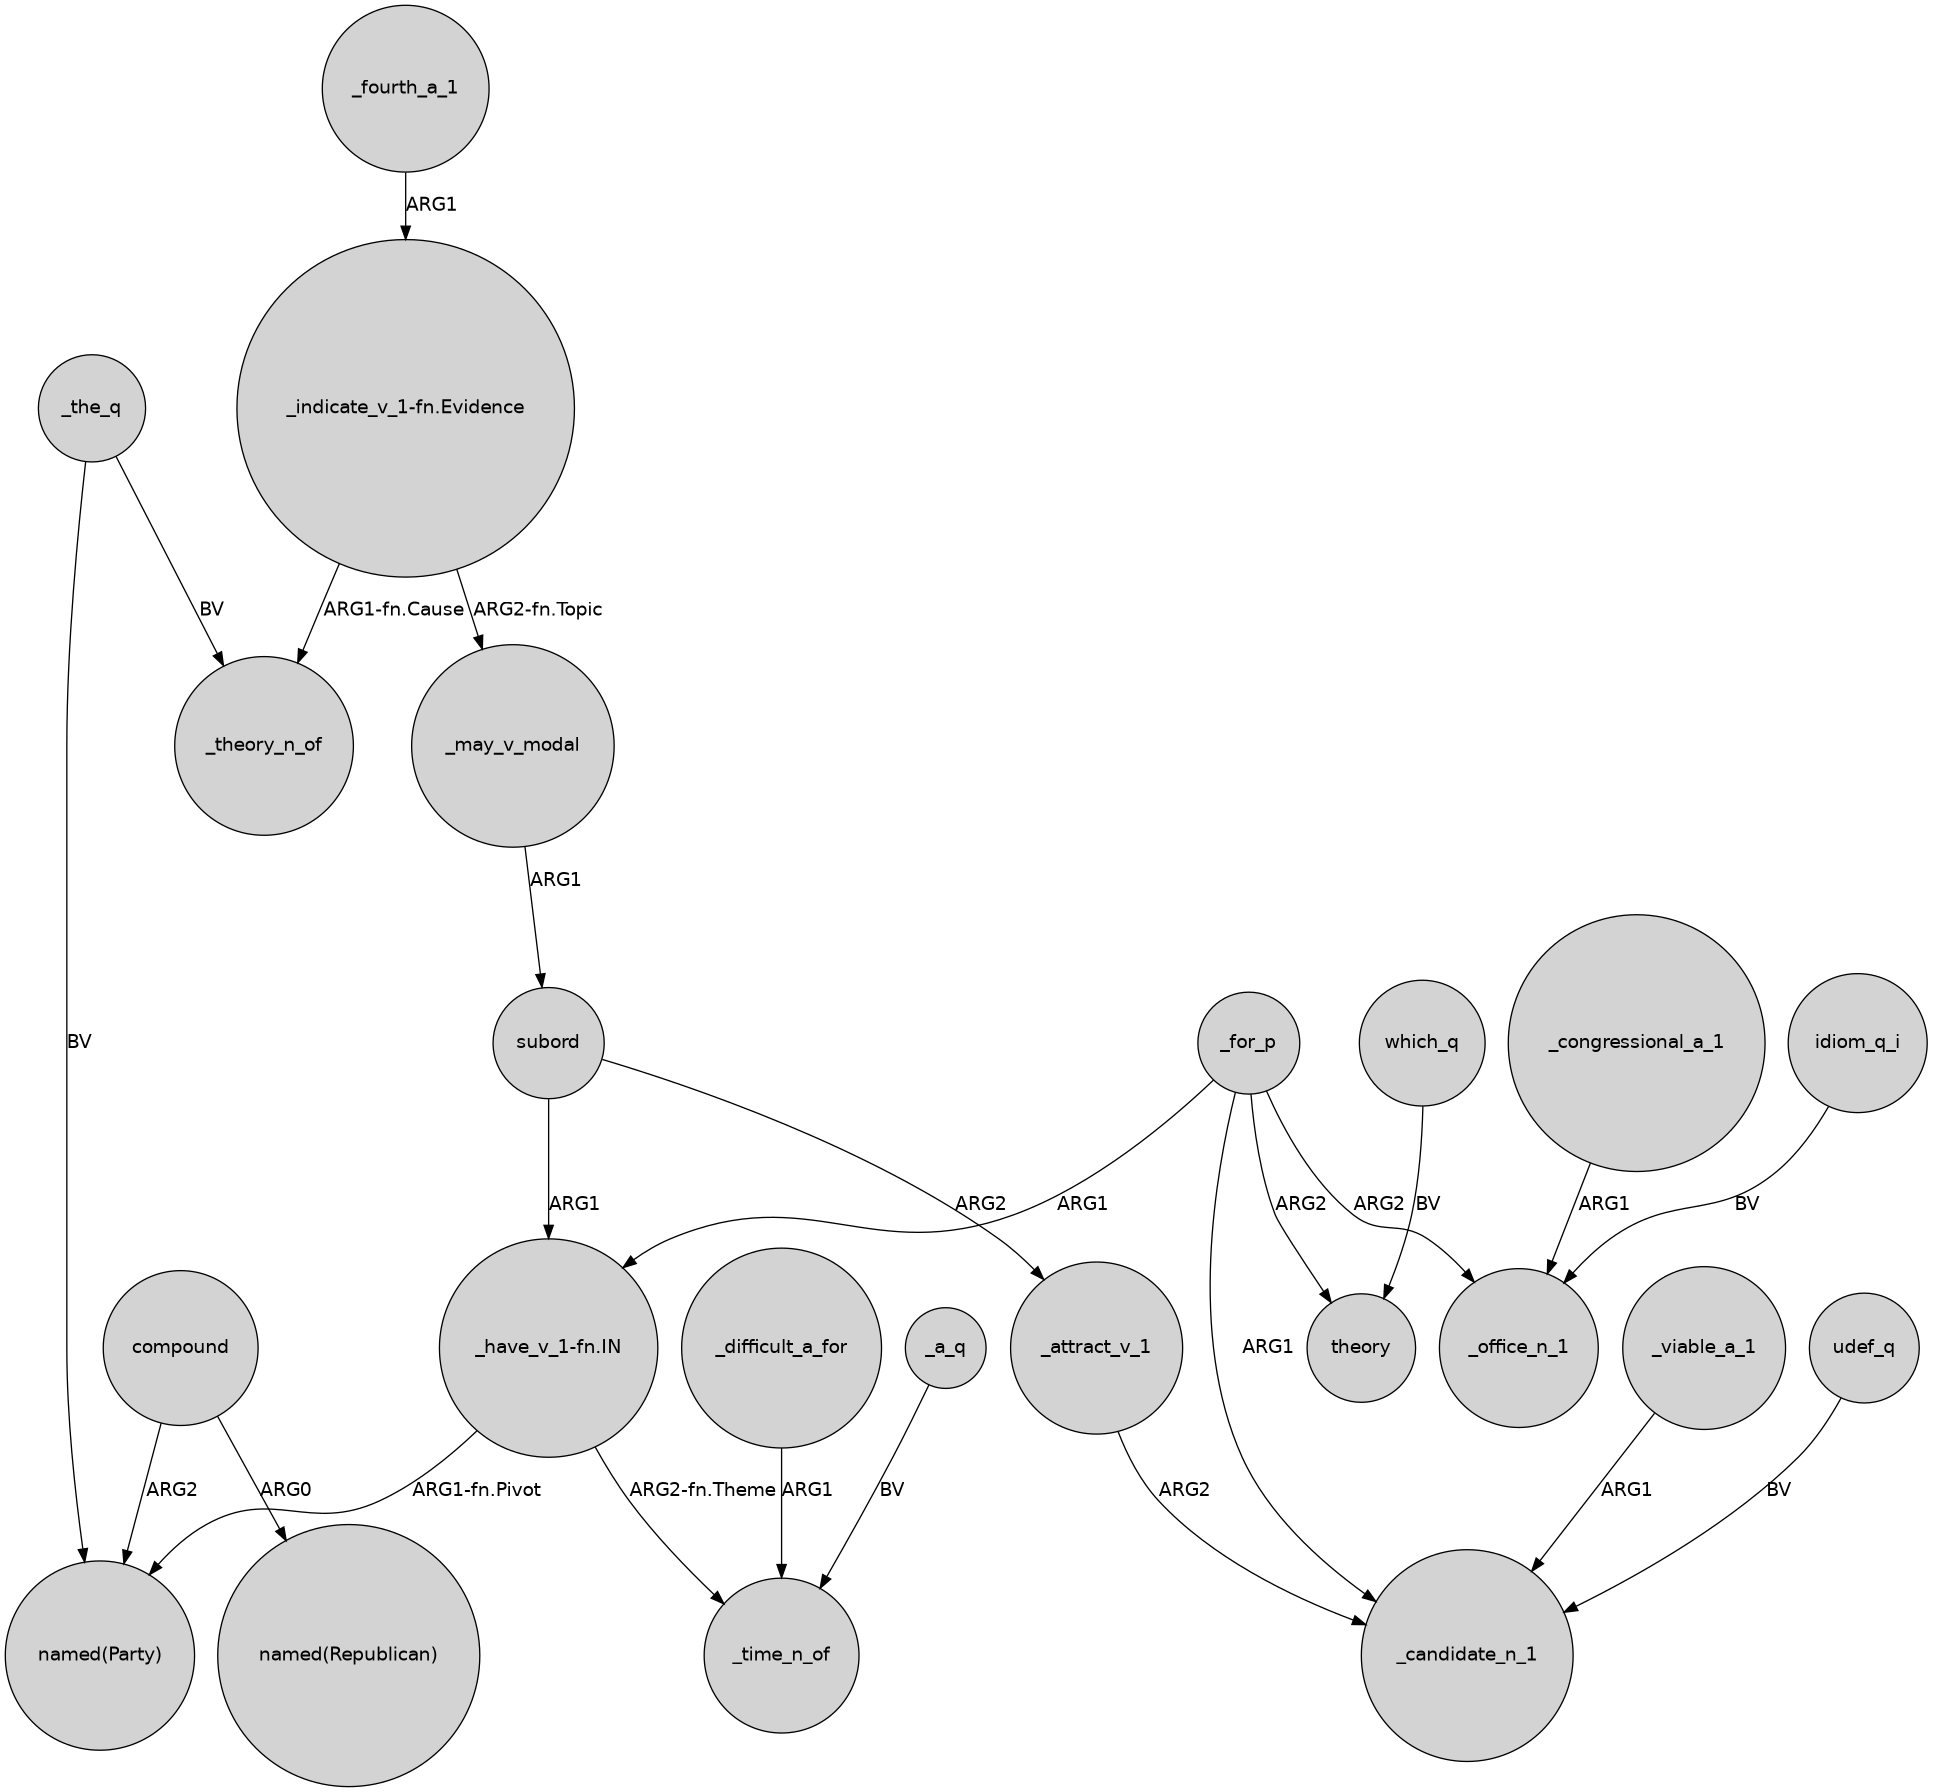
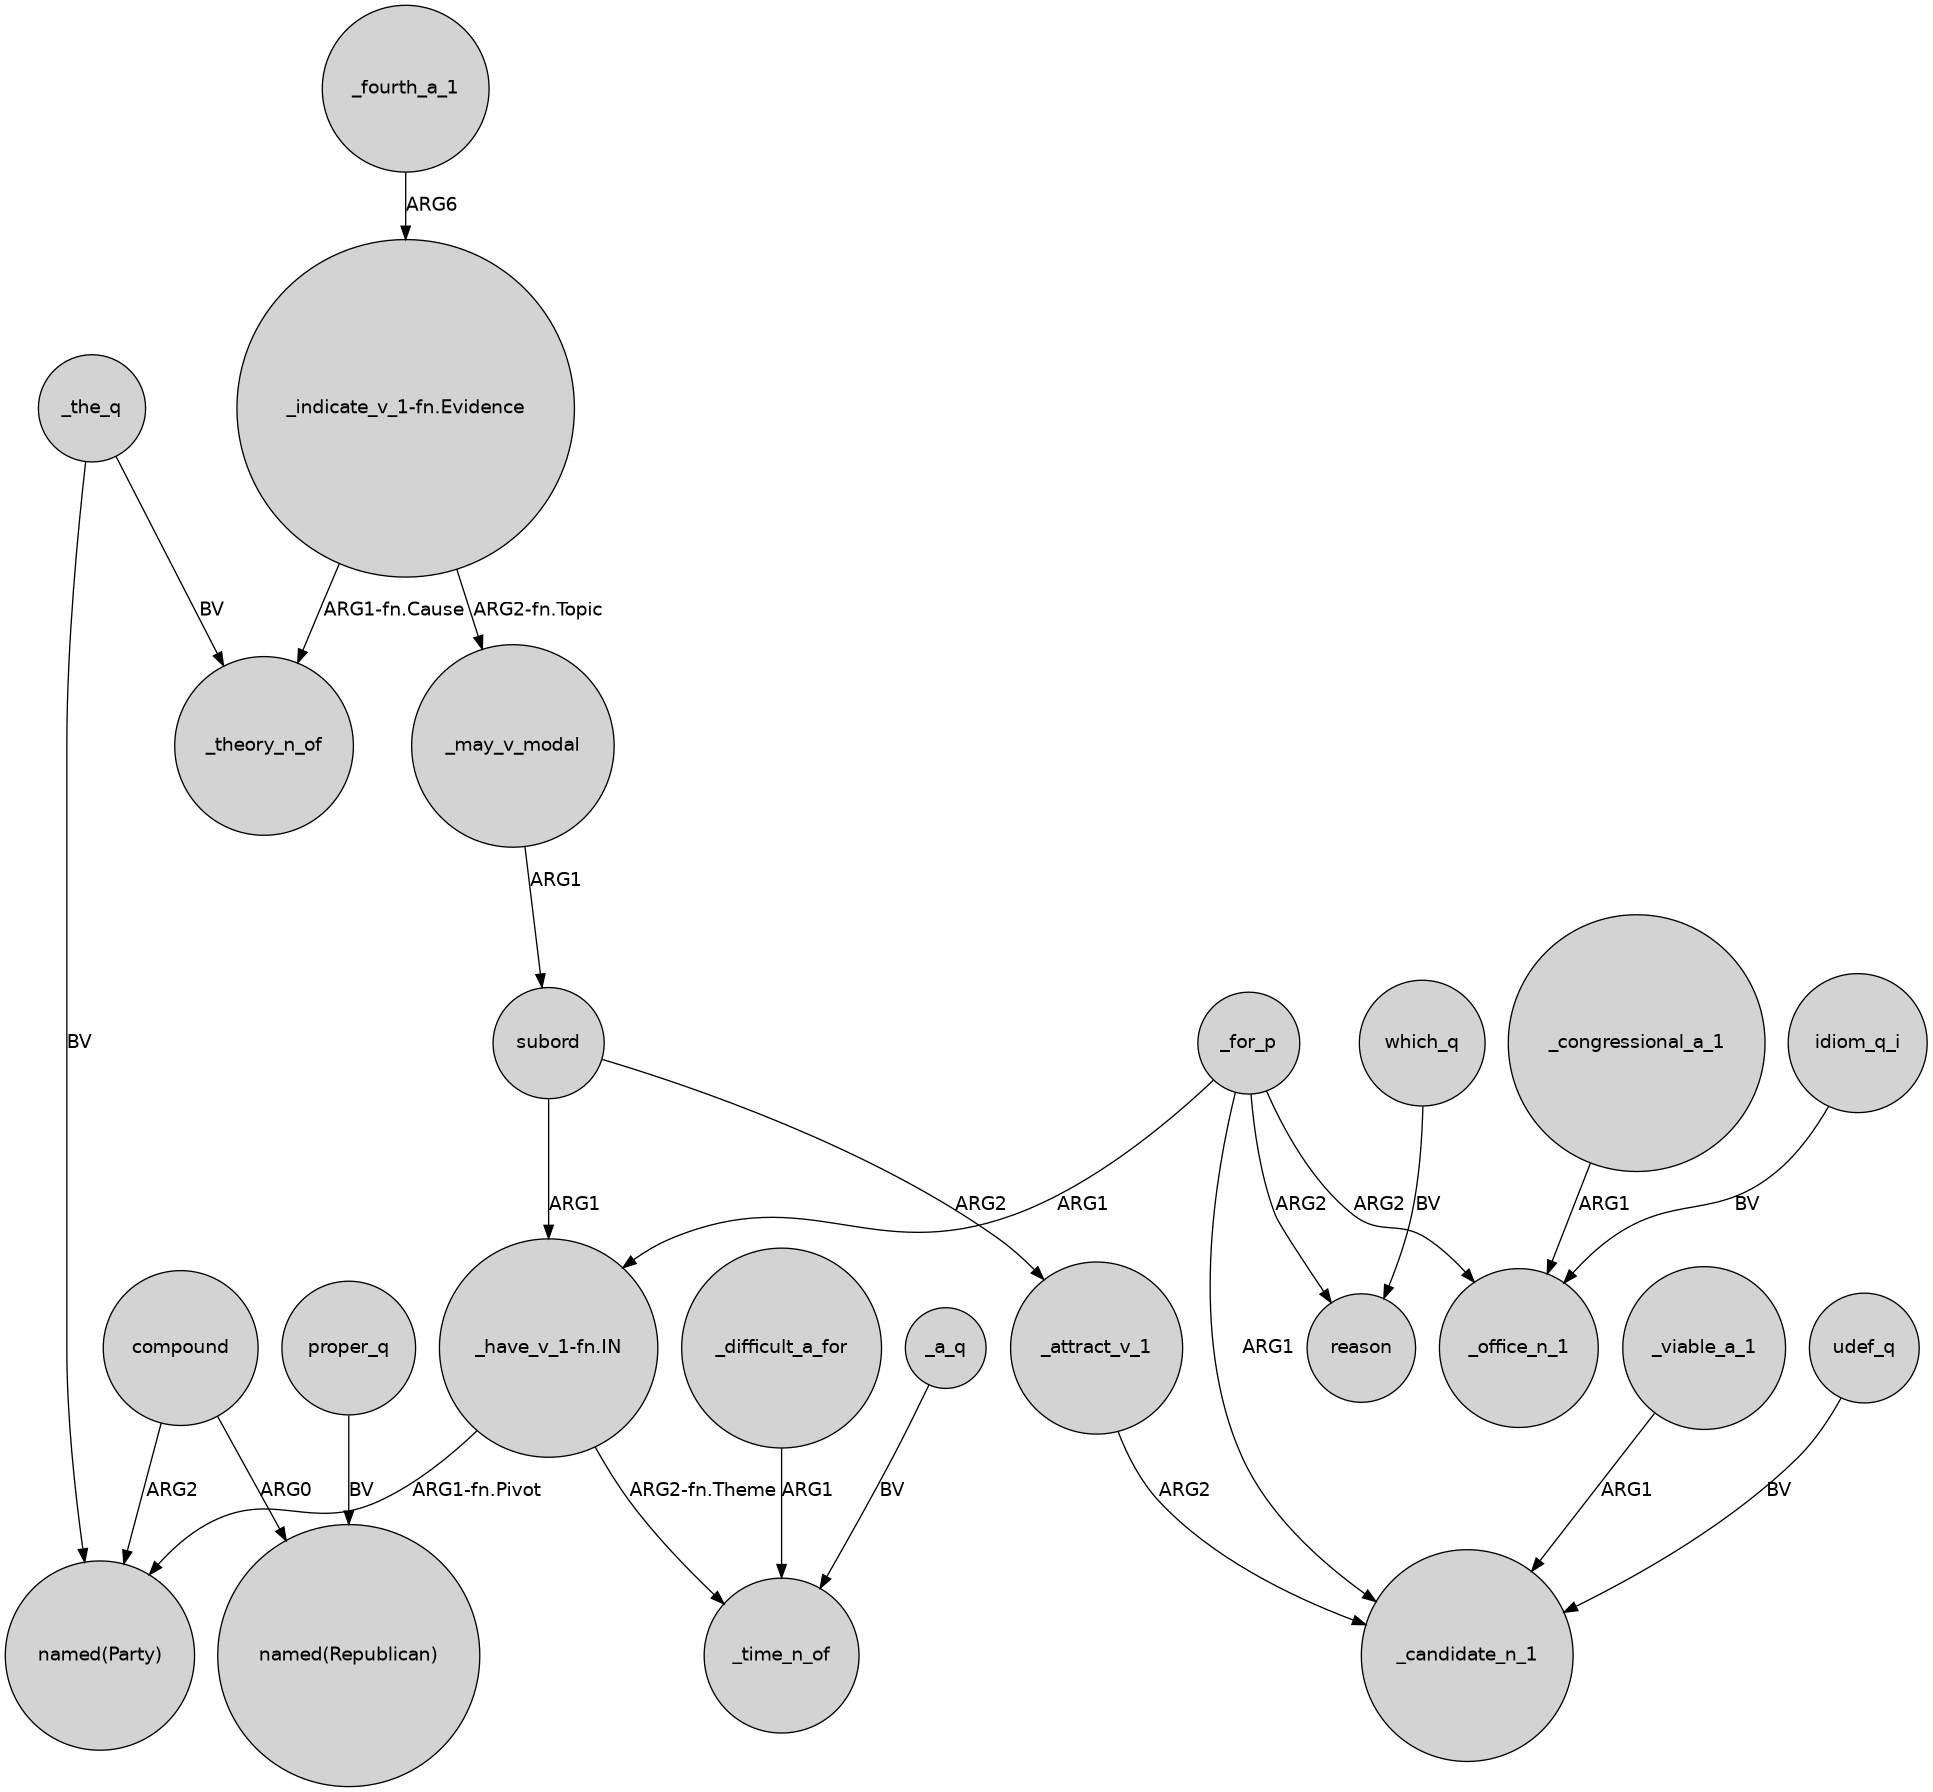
edge "_fourth_a_1" -> "_indicate_v_1-fn.Evidence": label "ARG1" -> "ARG6"
node "proper_q": added
node "theory": label "theory" -> "reason"
